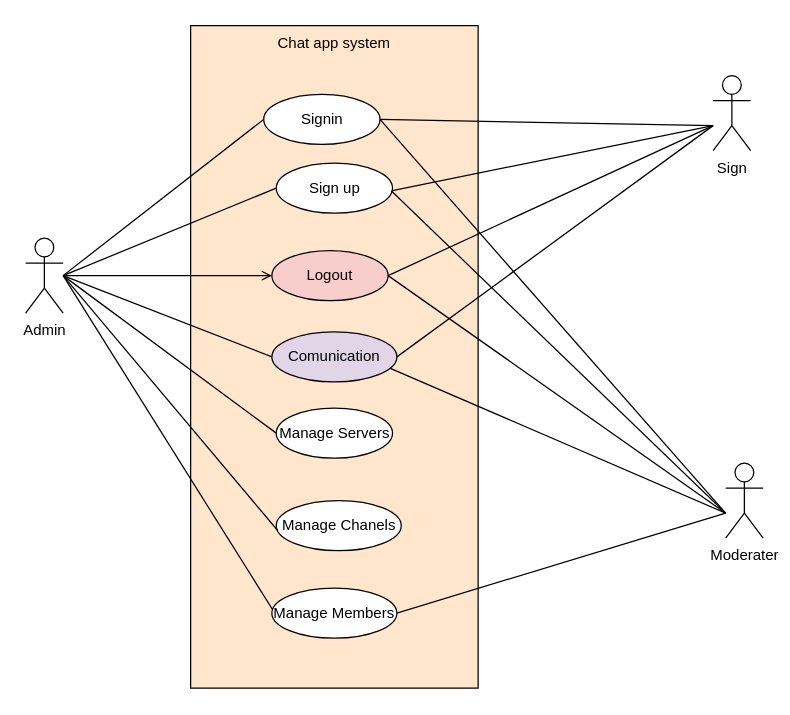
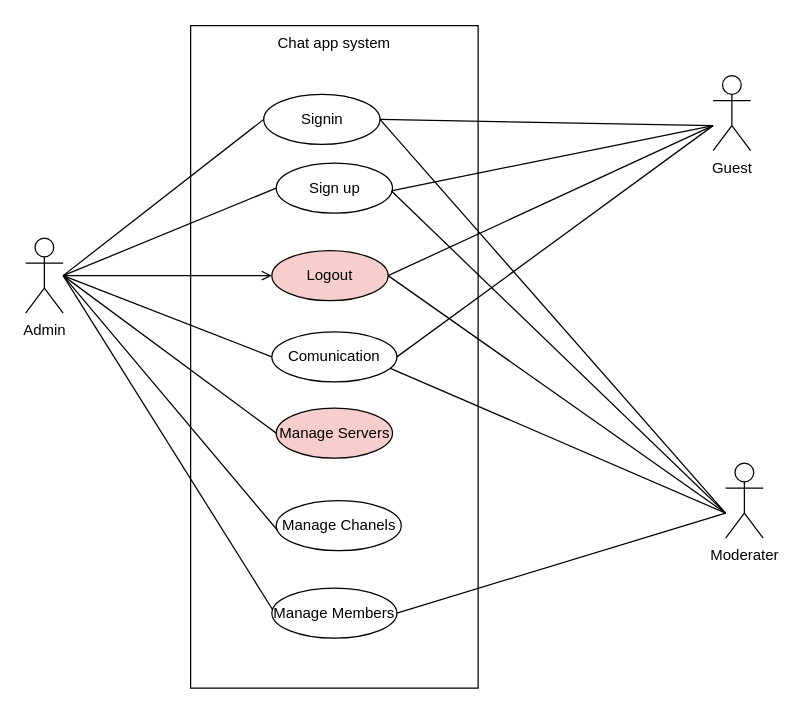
node "Chat app system": fillcolor #ffe6cc -> #ffffff
node "Sign": label "Sign" -> "Guest"
node "Comunication": fillcolor #e1d5e7 -> #ffffff
node "Manage Servers": fillcolor #ffffff -> #f8cecc
